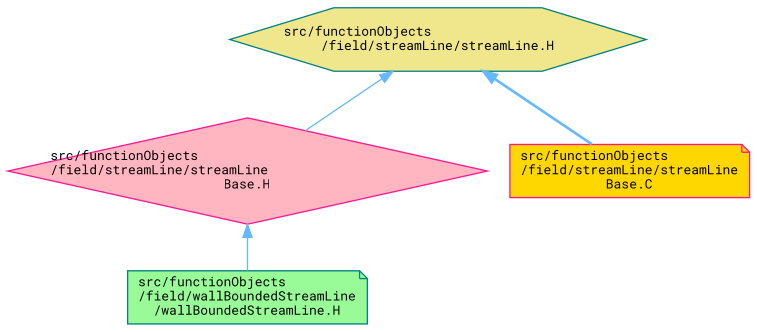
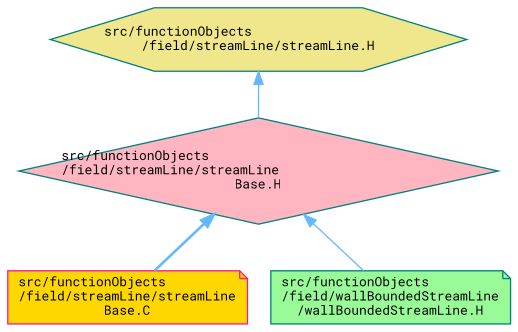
edge "src/functionObjects /field/streamLine/streamLine Base.C" -> "src/functionObjects /field/streamLine/streamLine.H": now "src/functionObjects /field/streamLine/streamLine Base.C" -> "src/functionObjects /field/streamLine/streamLine Base.H"
node "src/functionObjects /field/streamLine/streamLine Base.H": color deeppink -> teal
